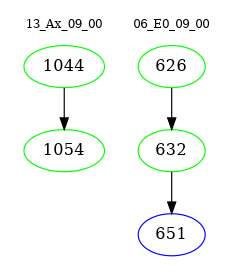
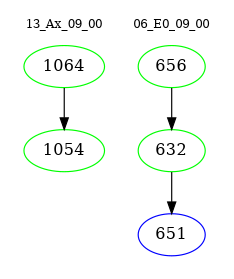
node "1044": label "1044" -> "1064"
node "626": label "626" -> "656"
